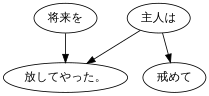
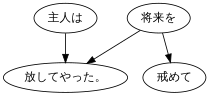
edge "主人は" -> "戒めて": now "将来を" -> "戒めて"
